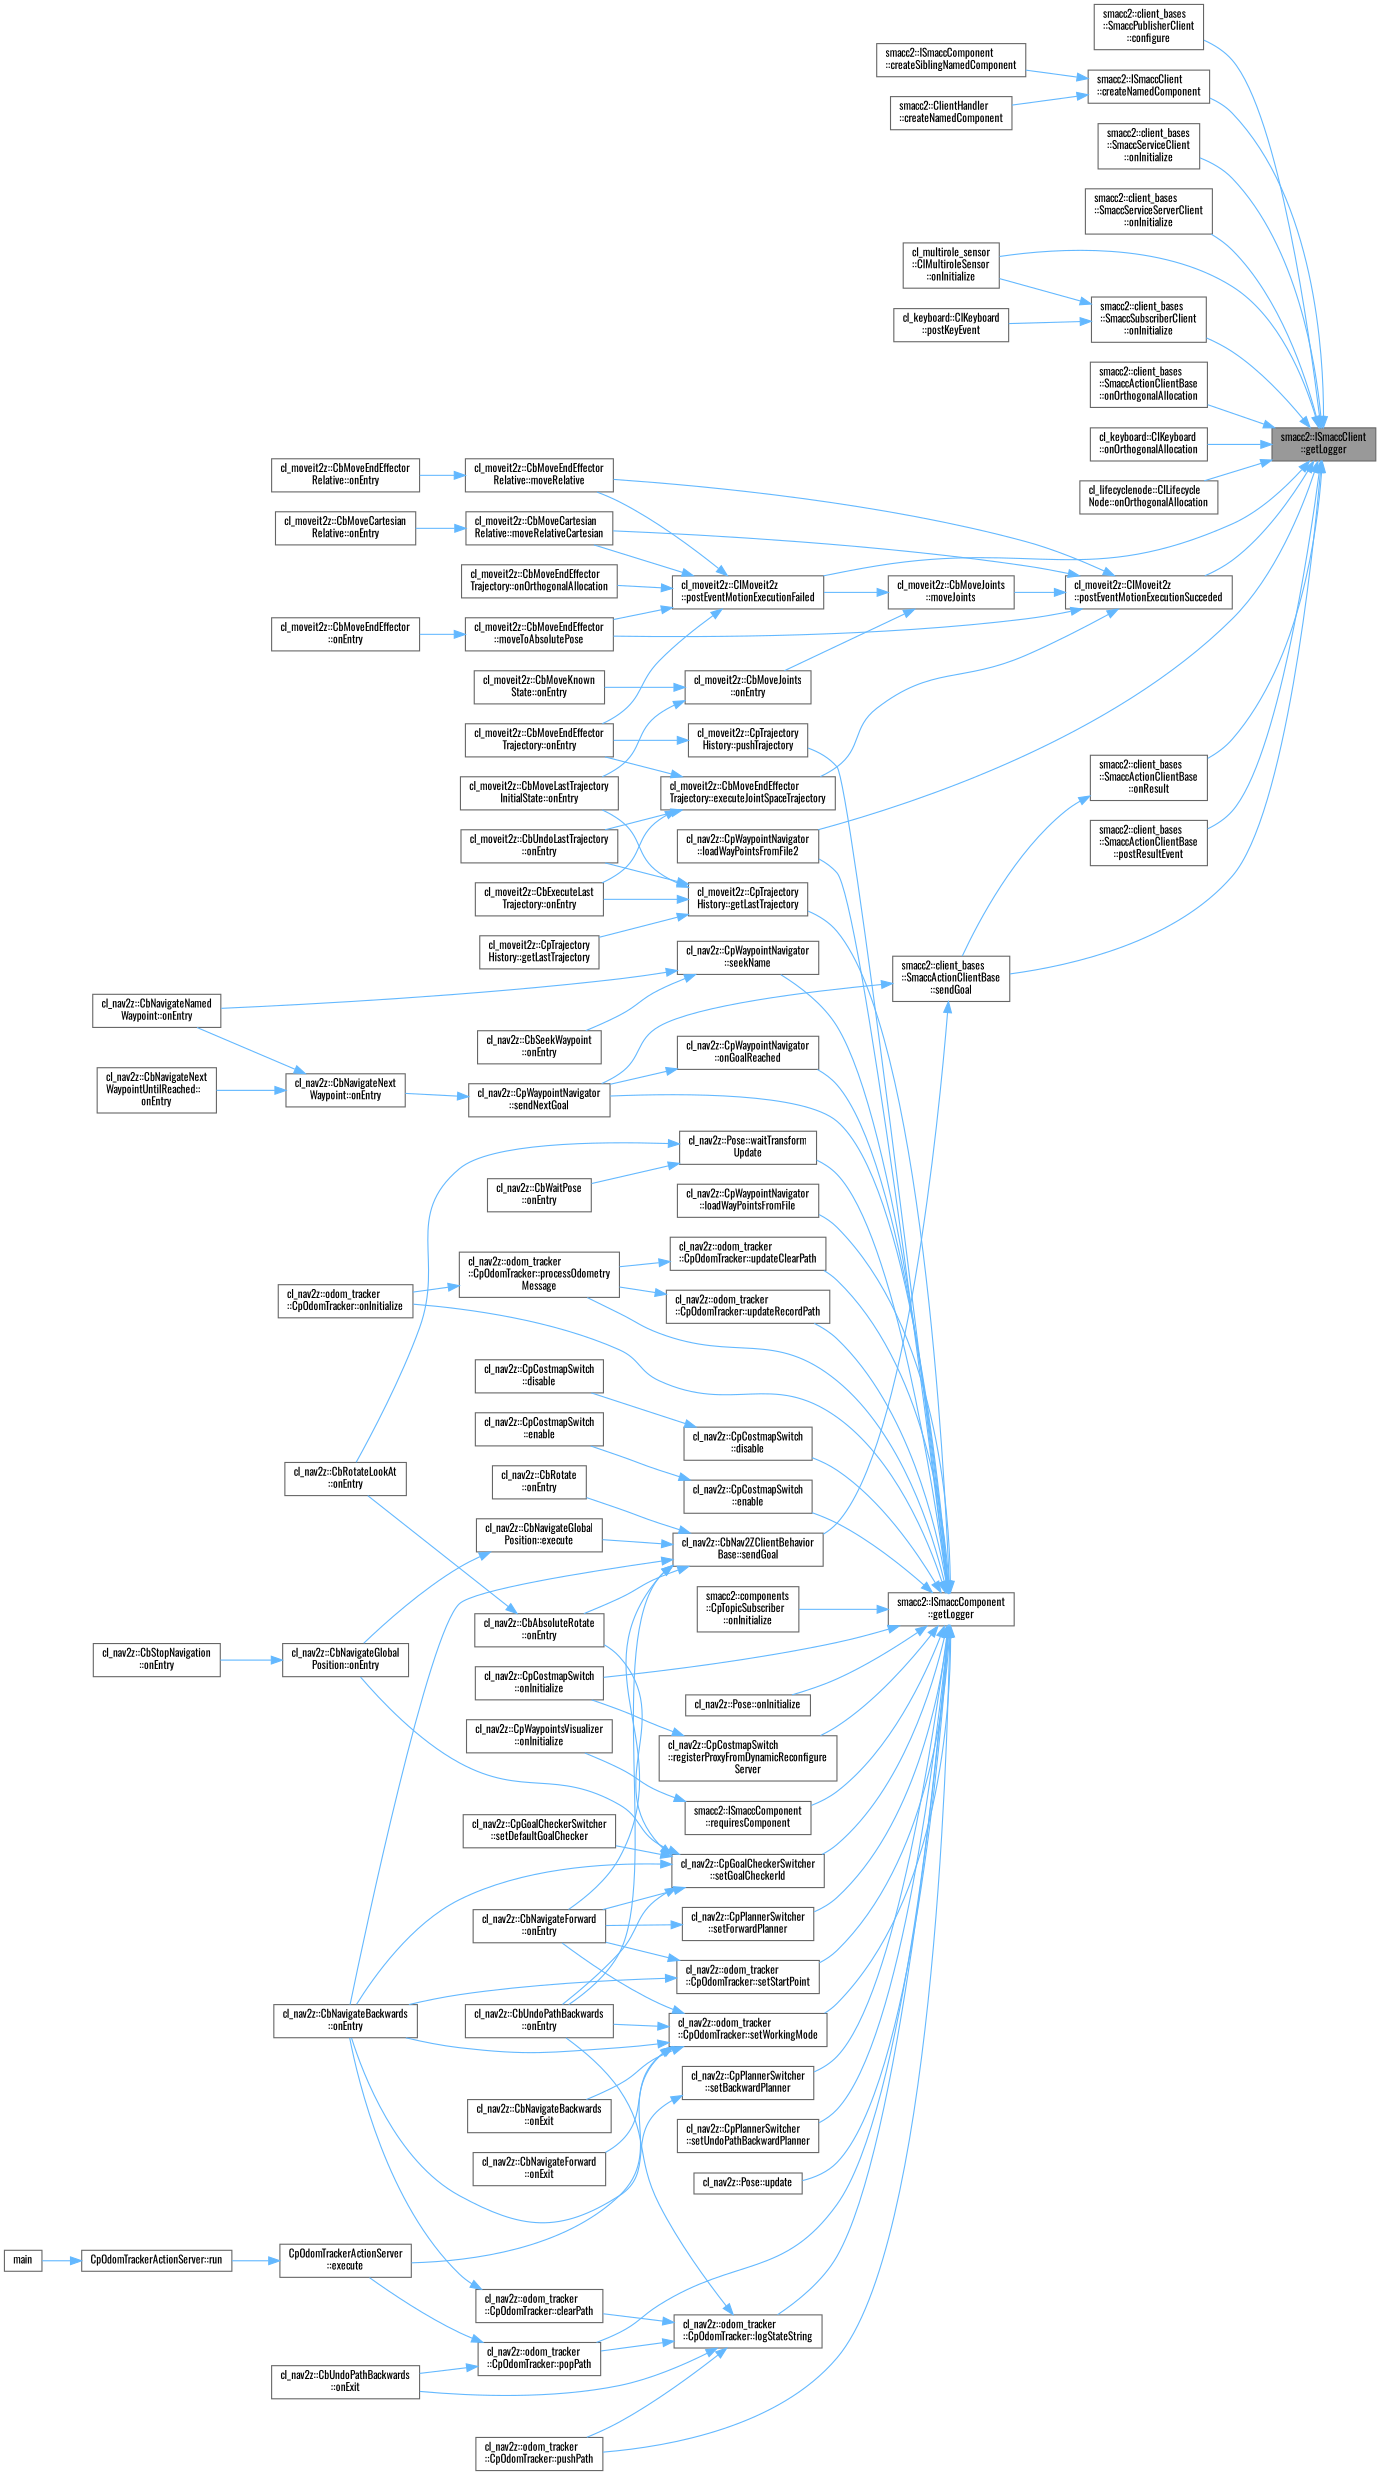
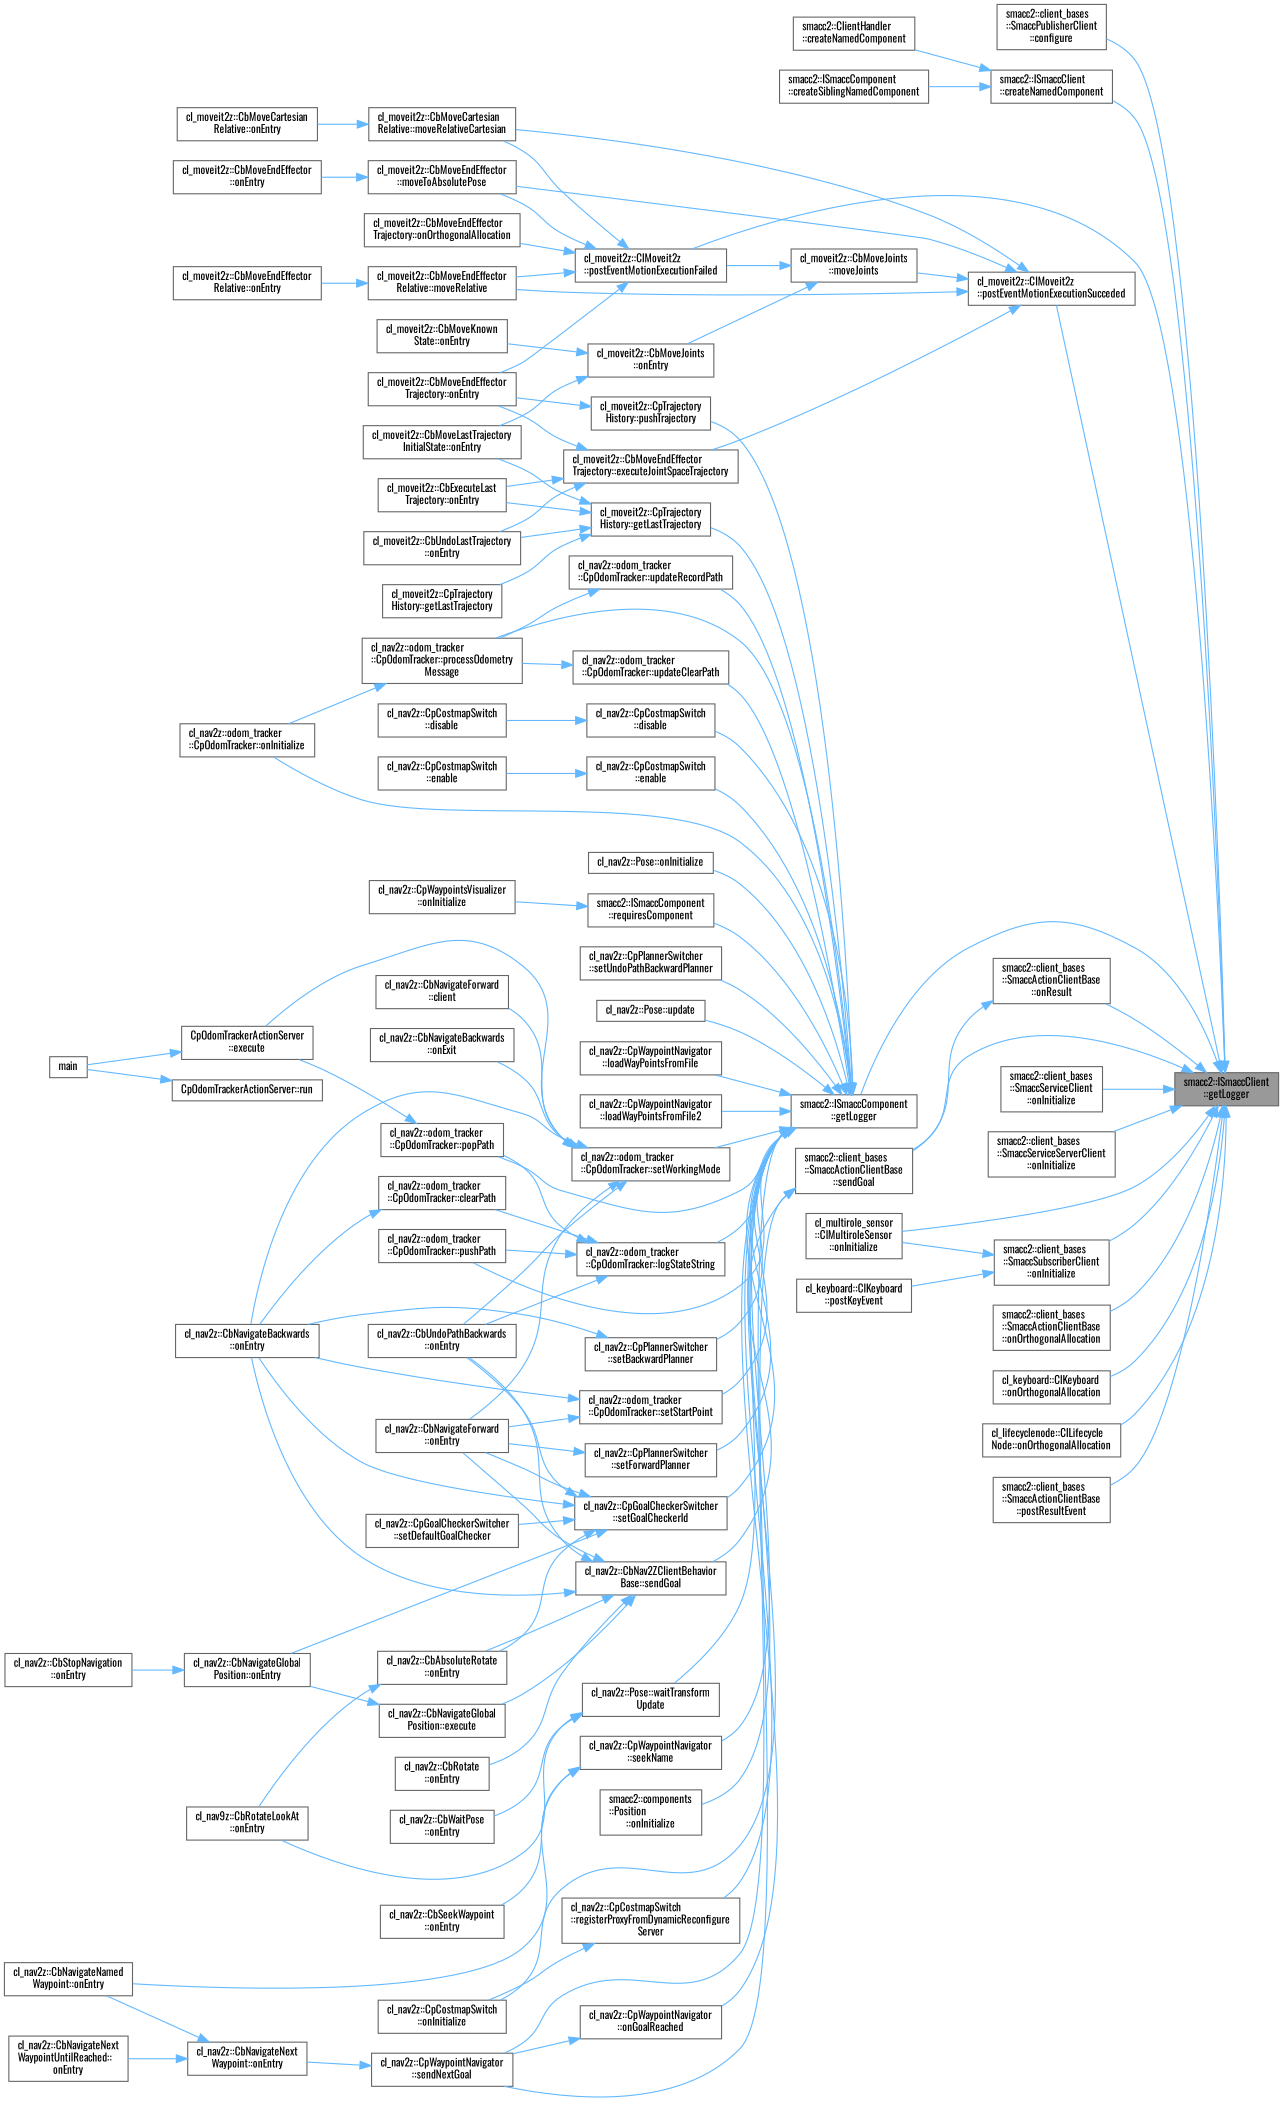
edge "cl_nav2z::CpWaypointNavigator ::loadWayPointsFromFile2" -> "smacc2::ISmaccClient ::getLogger": now "smacc2::ISmaccComponent ::getLogger" -> "smacc2::ISmaccClient ::getLogger"
node "cl_nav2z::CbRotateLookAt ::onEntry": label "cl_nav2z::CbRotateLookAt ::onEntry" -> "cl_nav9z::CbRotateLookAt ::onEntry"
node "smacc2::components ::CpTopicSubscriber ::onInitialize": label "smacc2::components ::CpTopicSubscriber ::onInitialize" -> "smacc2::components ::Position ::onInitialize"
node "cl_nav2z::CbNavigateForward ::onExit": label "cl_nav2z::CbNavigateForward ::onExit" -> "cl_nav2z::CbNavigateForward ::client"
edge "CpOdomTrackerActionServer::run" -> "CpOdomTrackerActionServer ::execute": now "main" -> "CpOdomTrackerActionServer ::execute"
node "cl_nav2z::CbUndoPathBackwards ::onExit": removed
